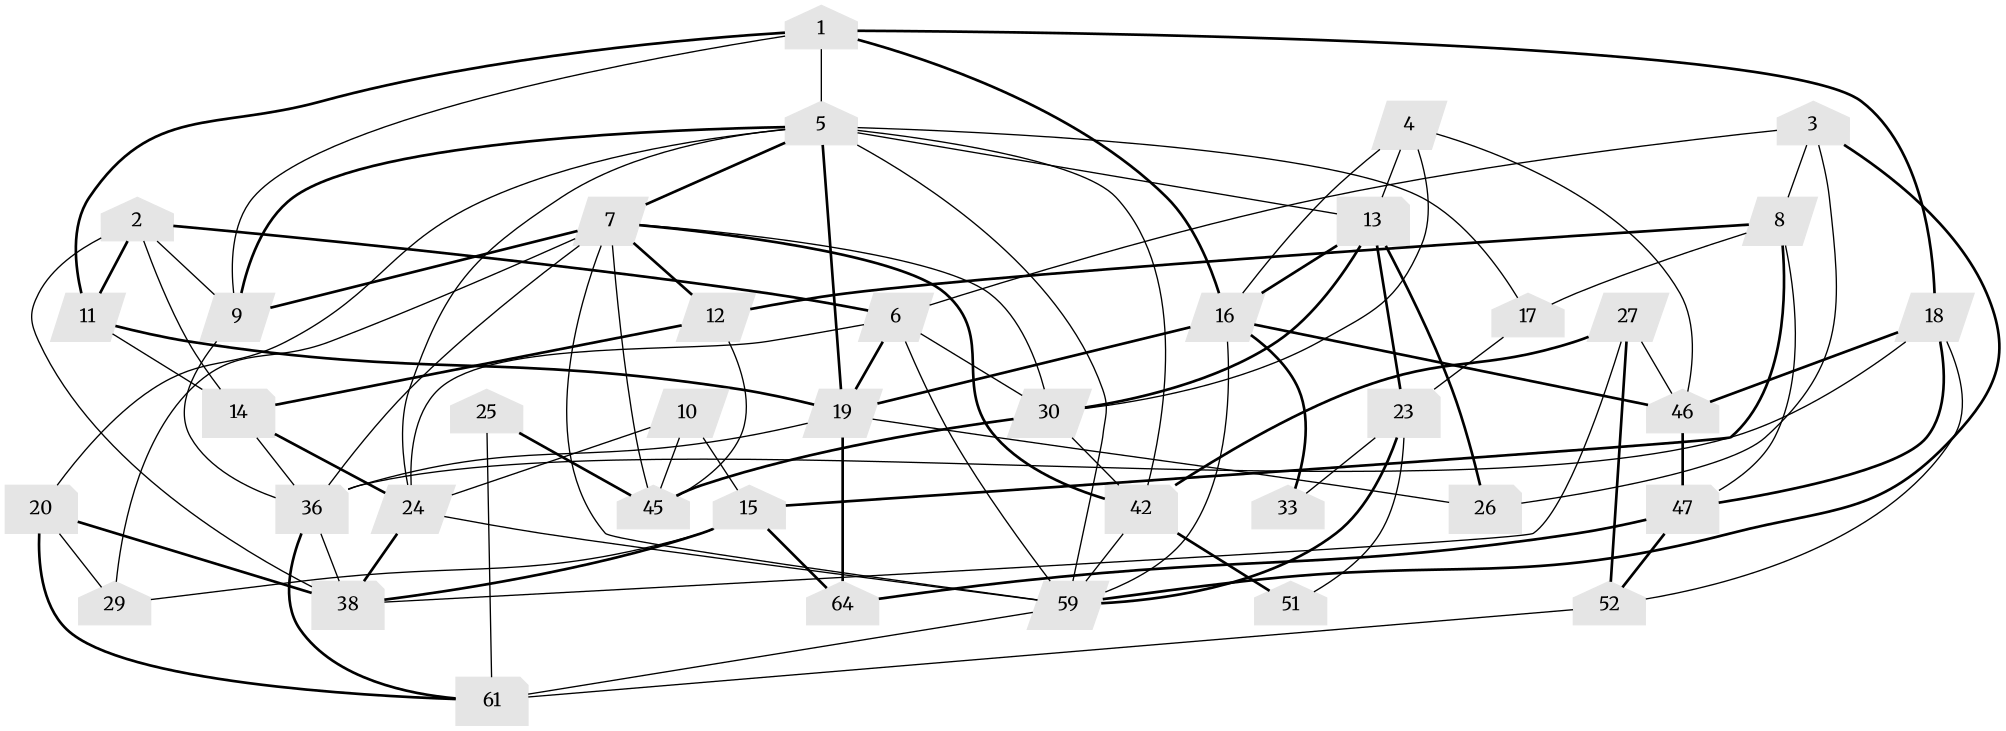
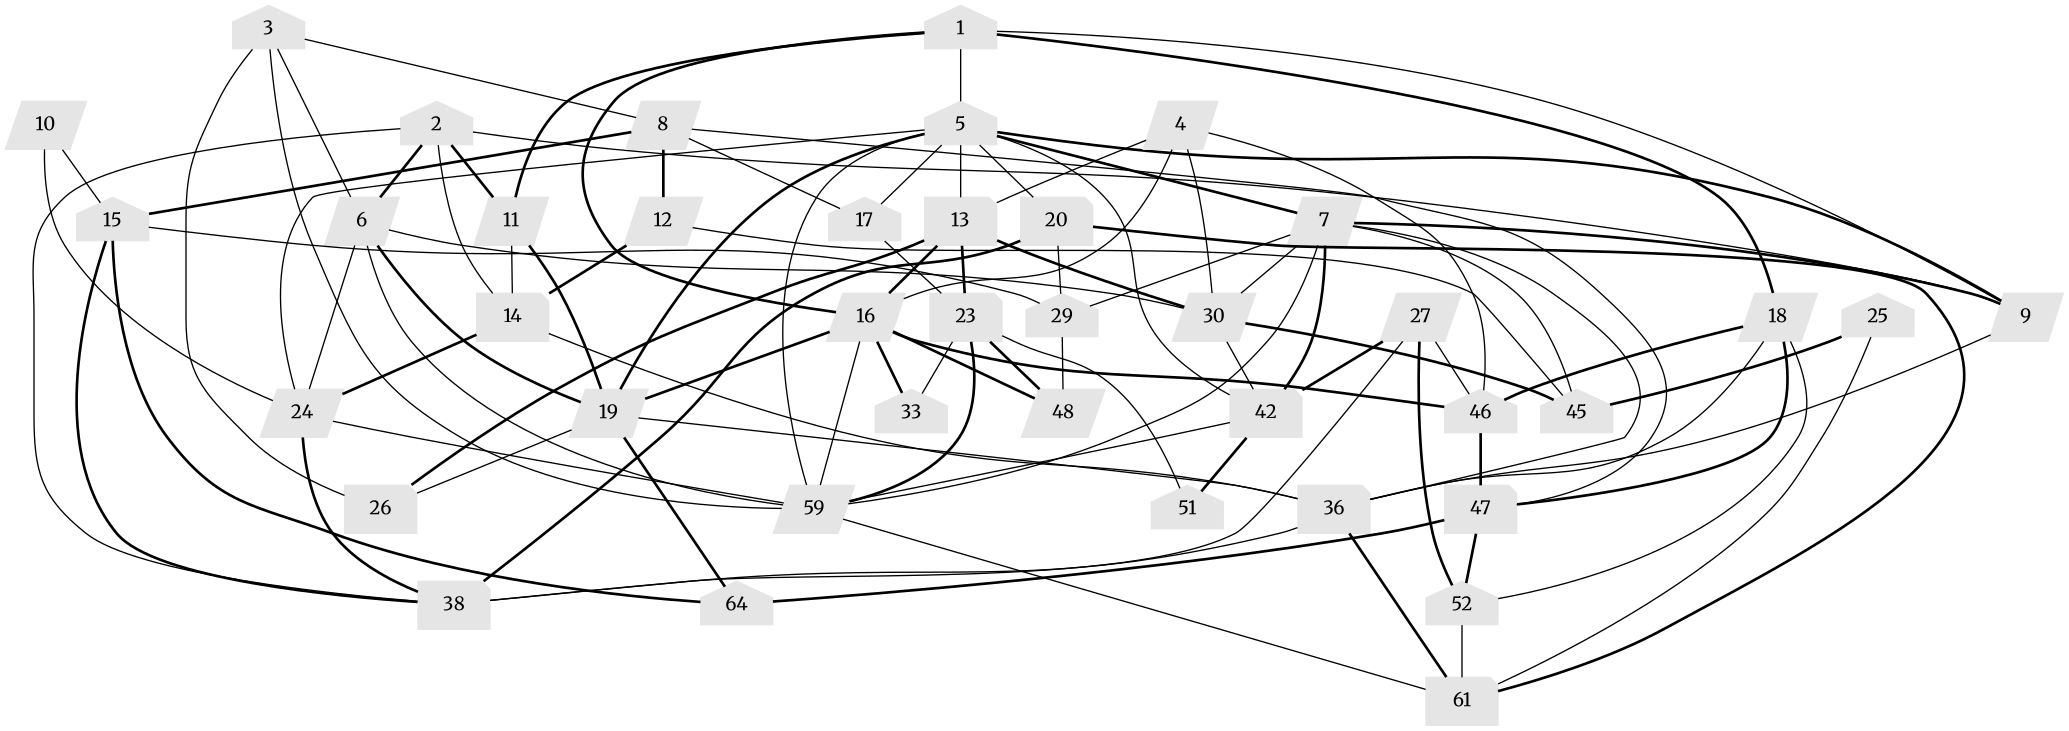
edge "7" -- "12": removed
node "48": added
edge "10" -- "45": removed
edge "3" -- "59": style bold -> solid
